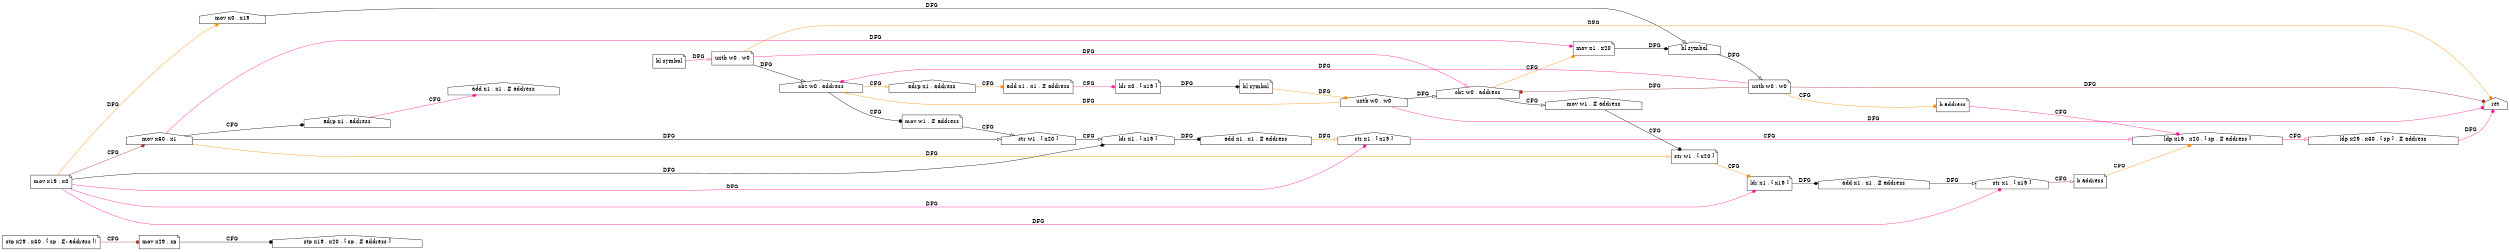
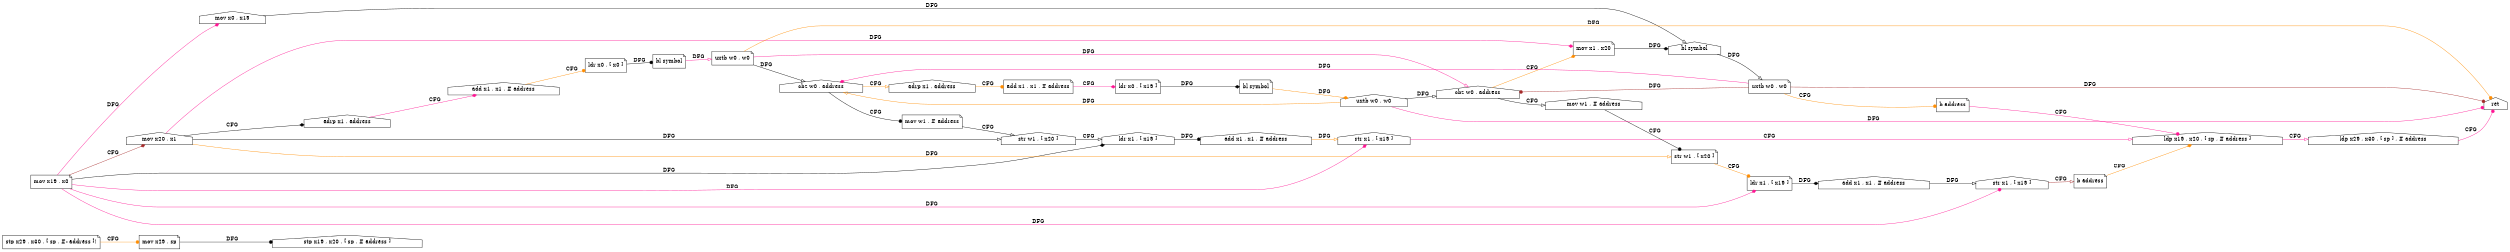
node "ldr x0 , [ x0 ]": added
edge "mov x19 , x0" -> "mov x0 , x19": color darkorange -> deeppink
edge "ldp x29 , x30 , [ sp ] , # address" -> "ret": label "DFG" -> "CFG"
node "mov x60 , x1": label "mov x60 , x1" -> "mov x20 , x1"
edge "mov x29 , sp" -> "stp x19 , x20 , [ sp , # address ]": label "CFG" -> "DFG"
edge "stp x29 , x30 , [ sp , #- address ]!" -> "mov x29 , sp": color brown -> darkorange
